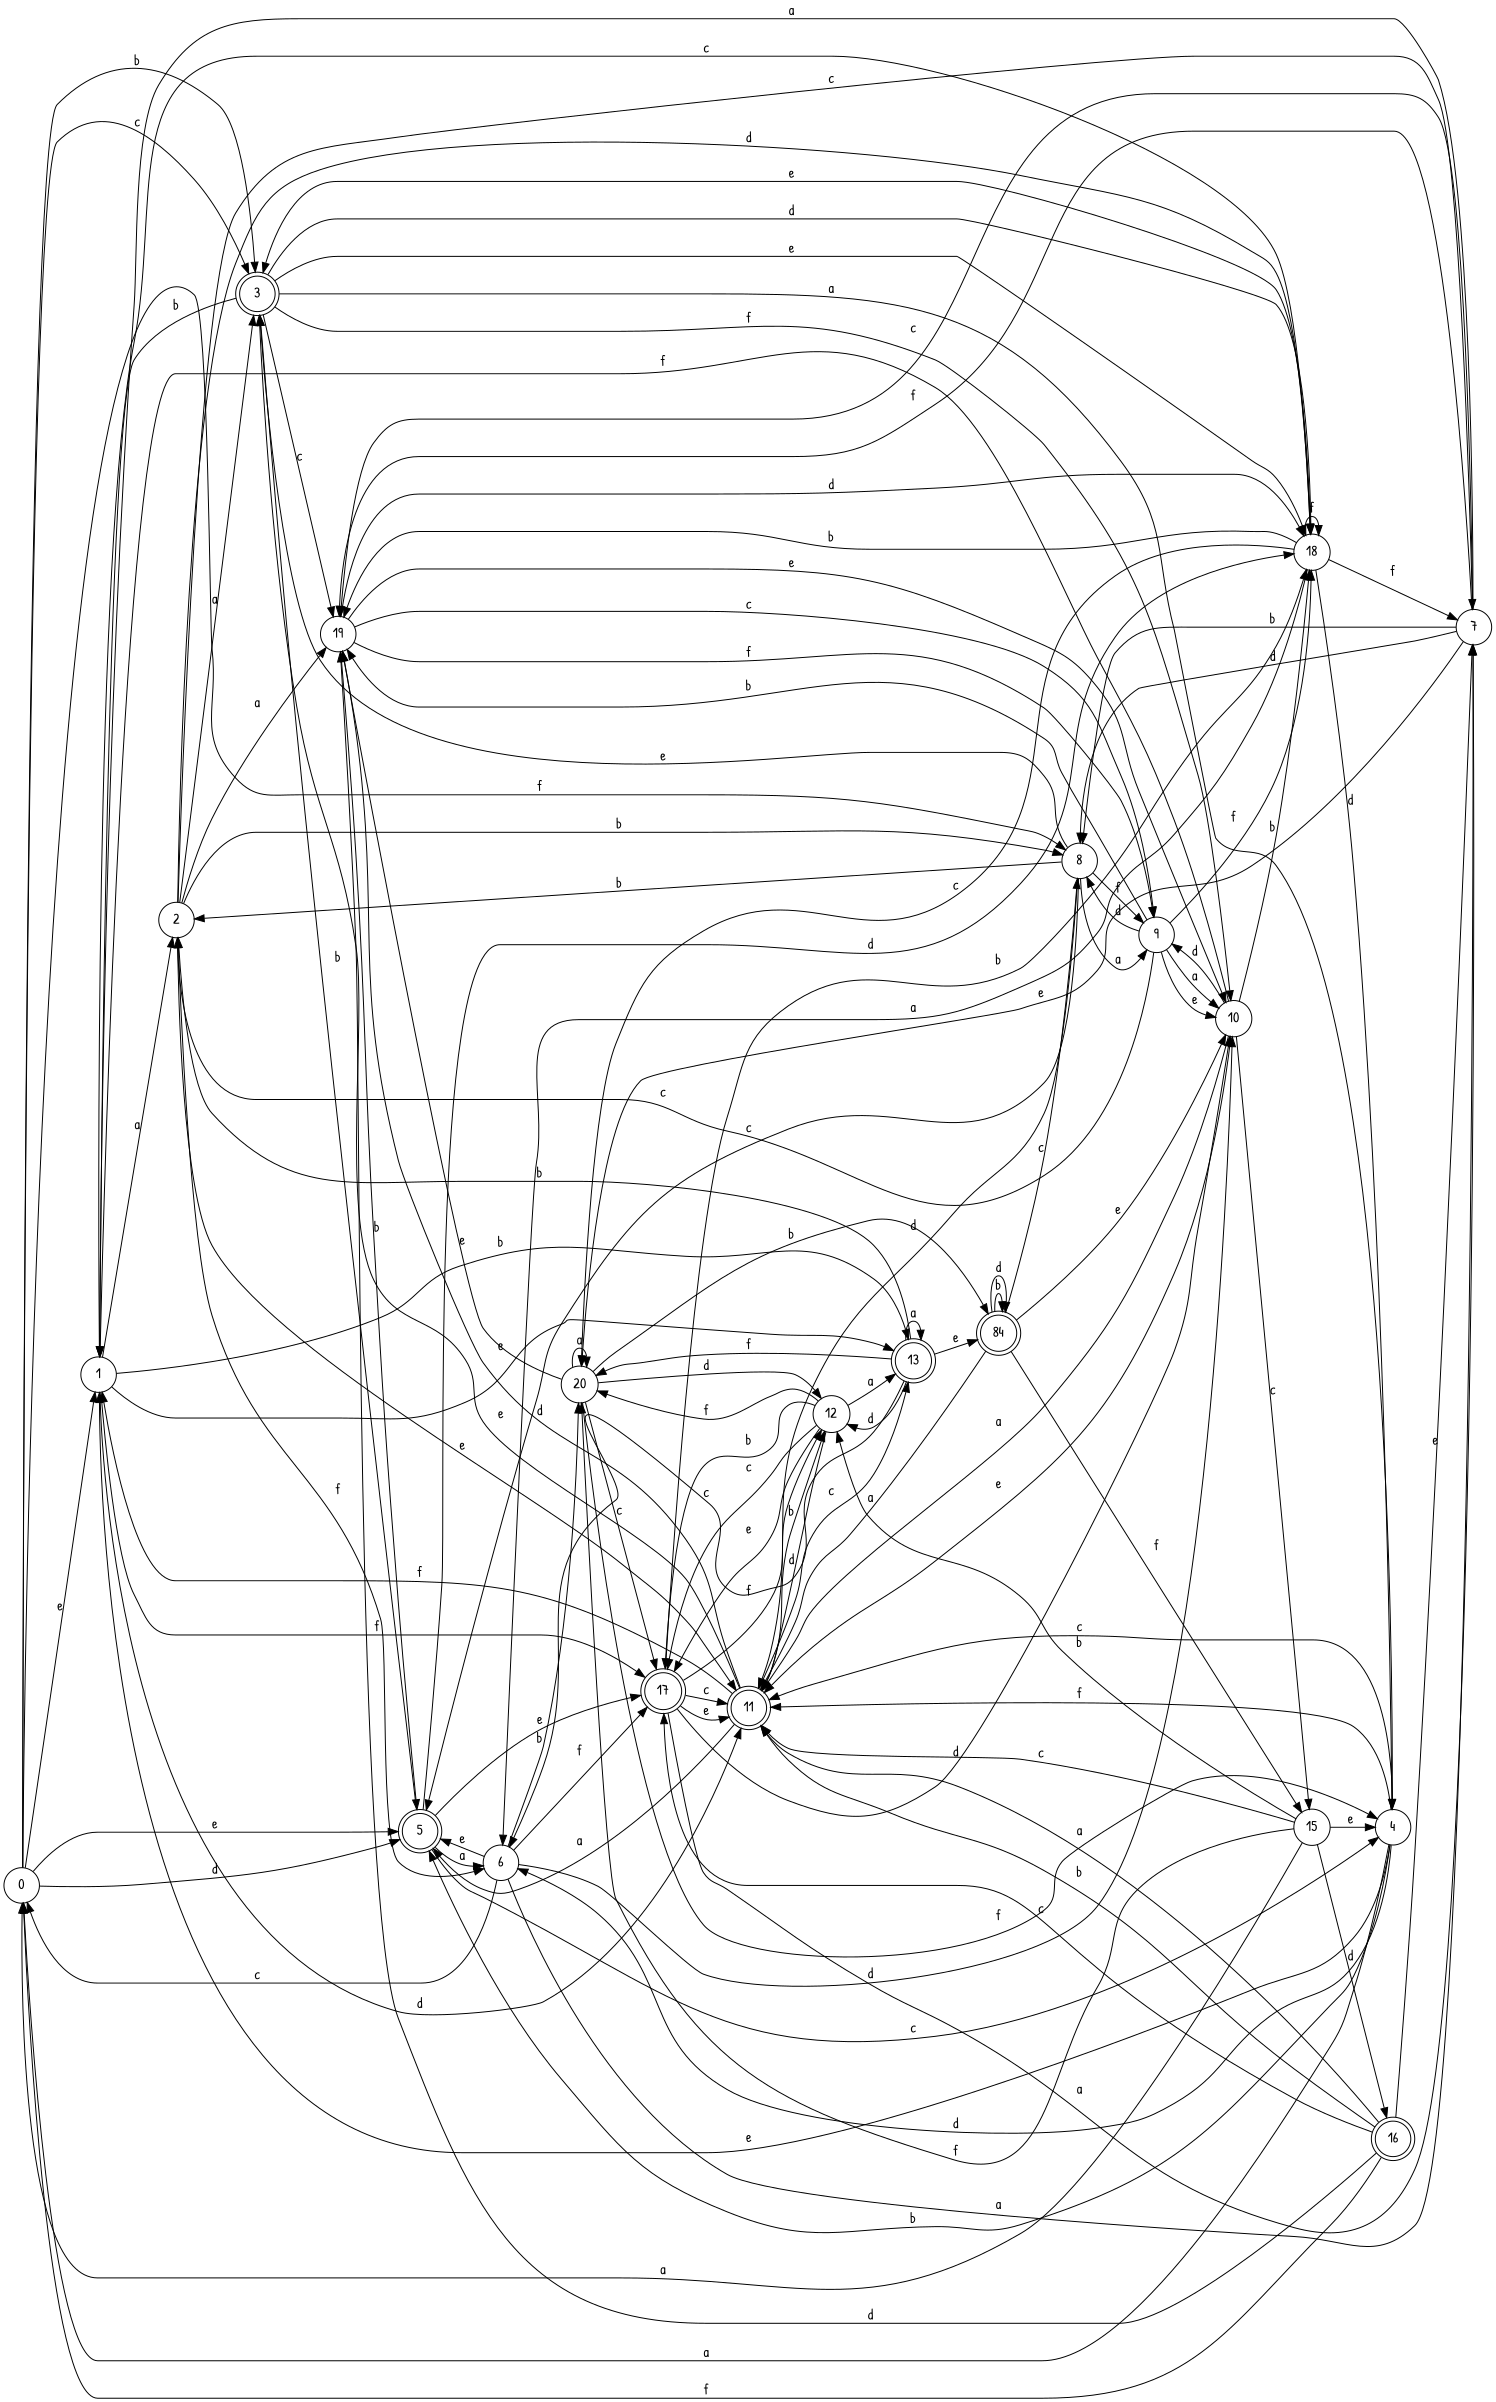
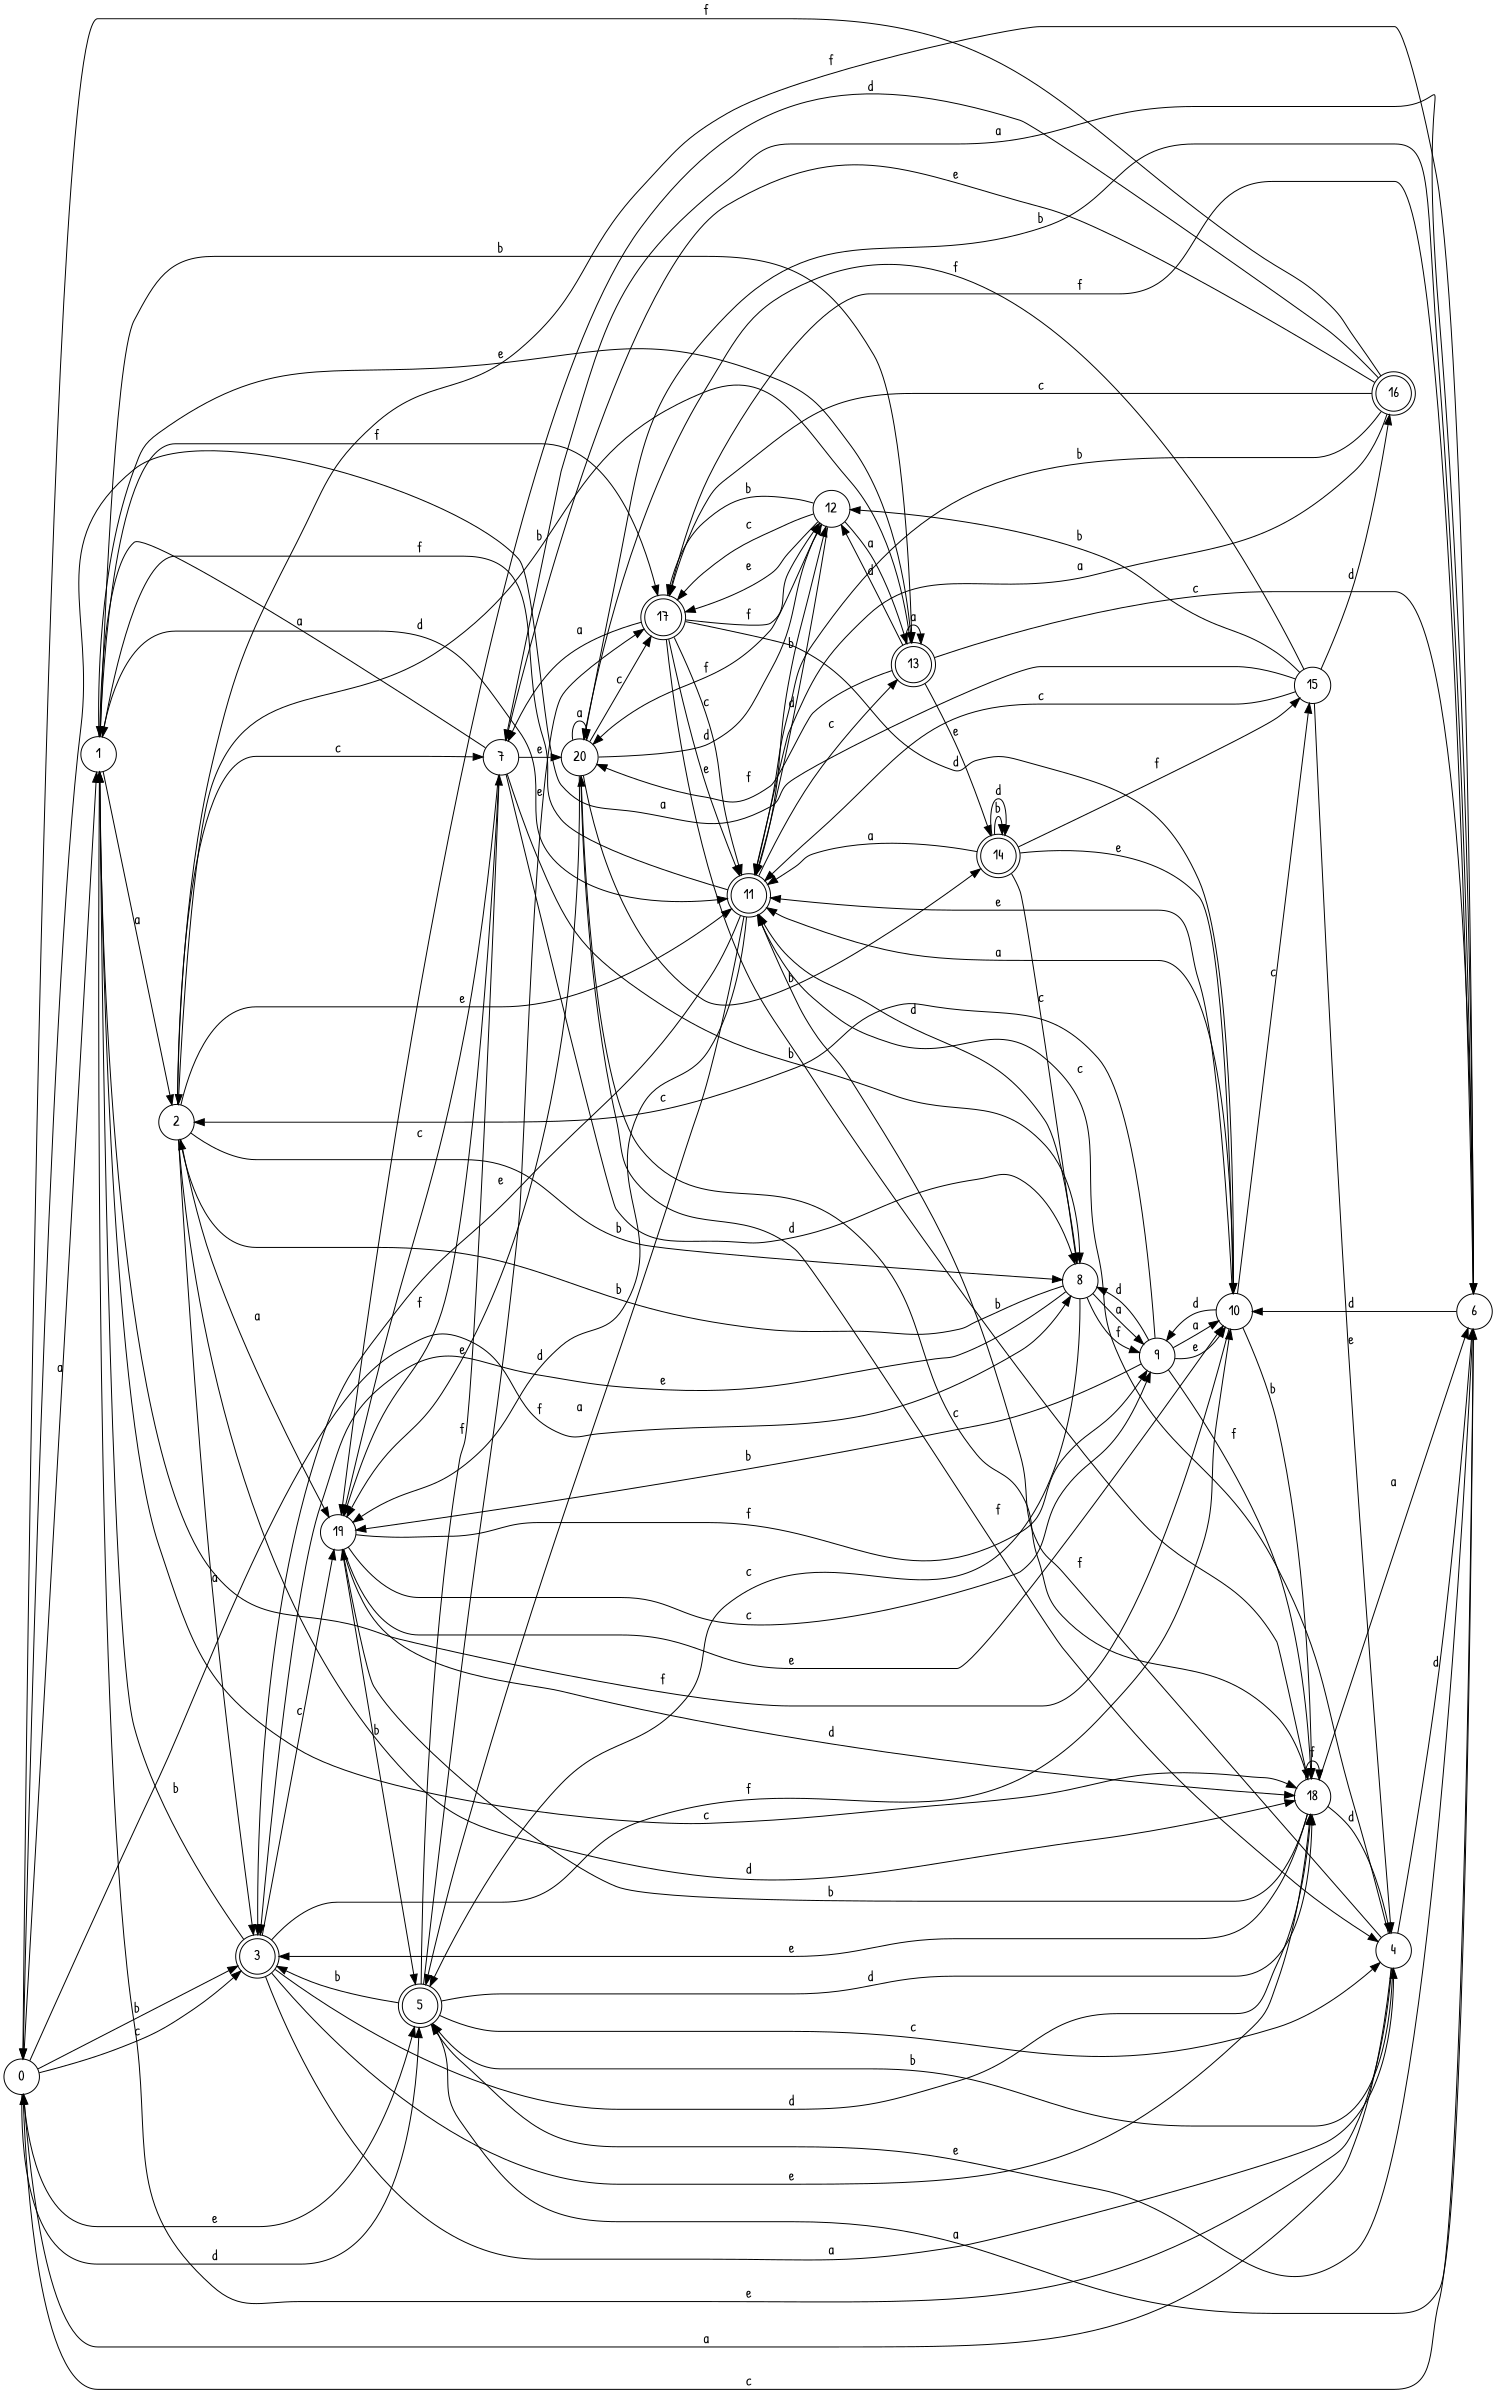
edge "18" -> "7": now "5" -> "7"
node "84": label "84" -> "14"
edge "0" -> "1": label "e" -> "a"
